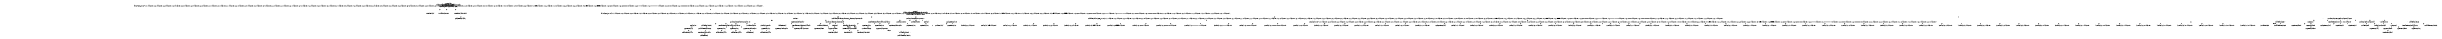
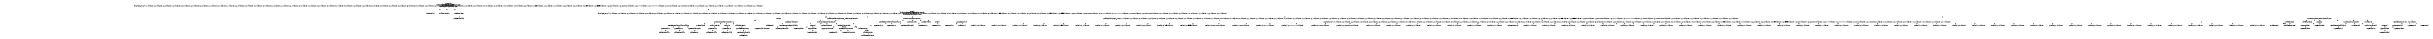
node "3:CtTypeReferenceImpl@MagicNumberCheck": label "3:CtTypeReferenceImpl@MagicNumberCheck" -> "3:CtTypeReferenceImpl@Exception"
node "71:CtLocalVariableReferenceImpl@checkConfig": removed
